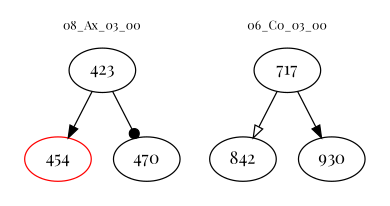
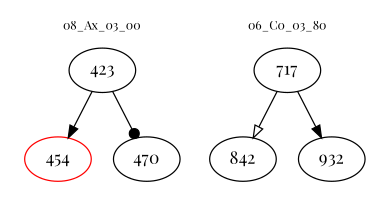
cluster "06_C0_03_00": label "06_C0_03_00" -> "06_C0_03_80"
node "930": label "930" -> "932"
